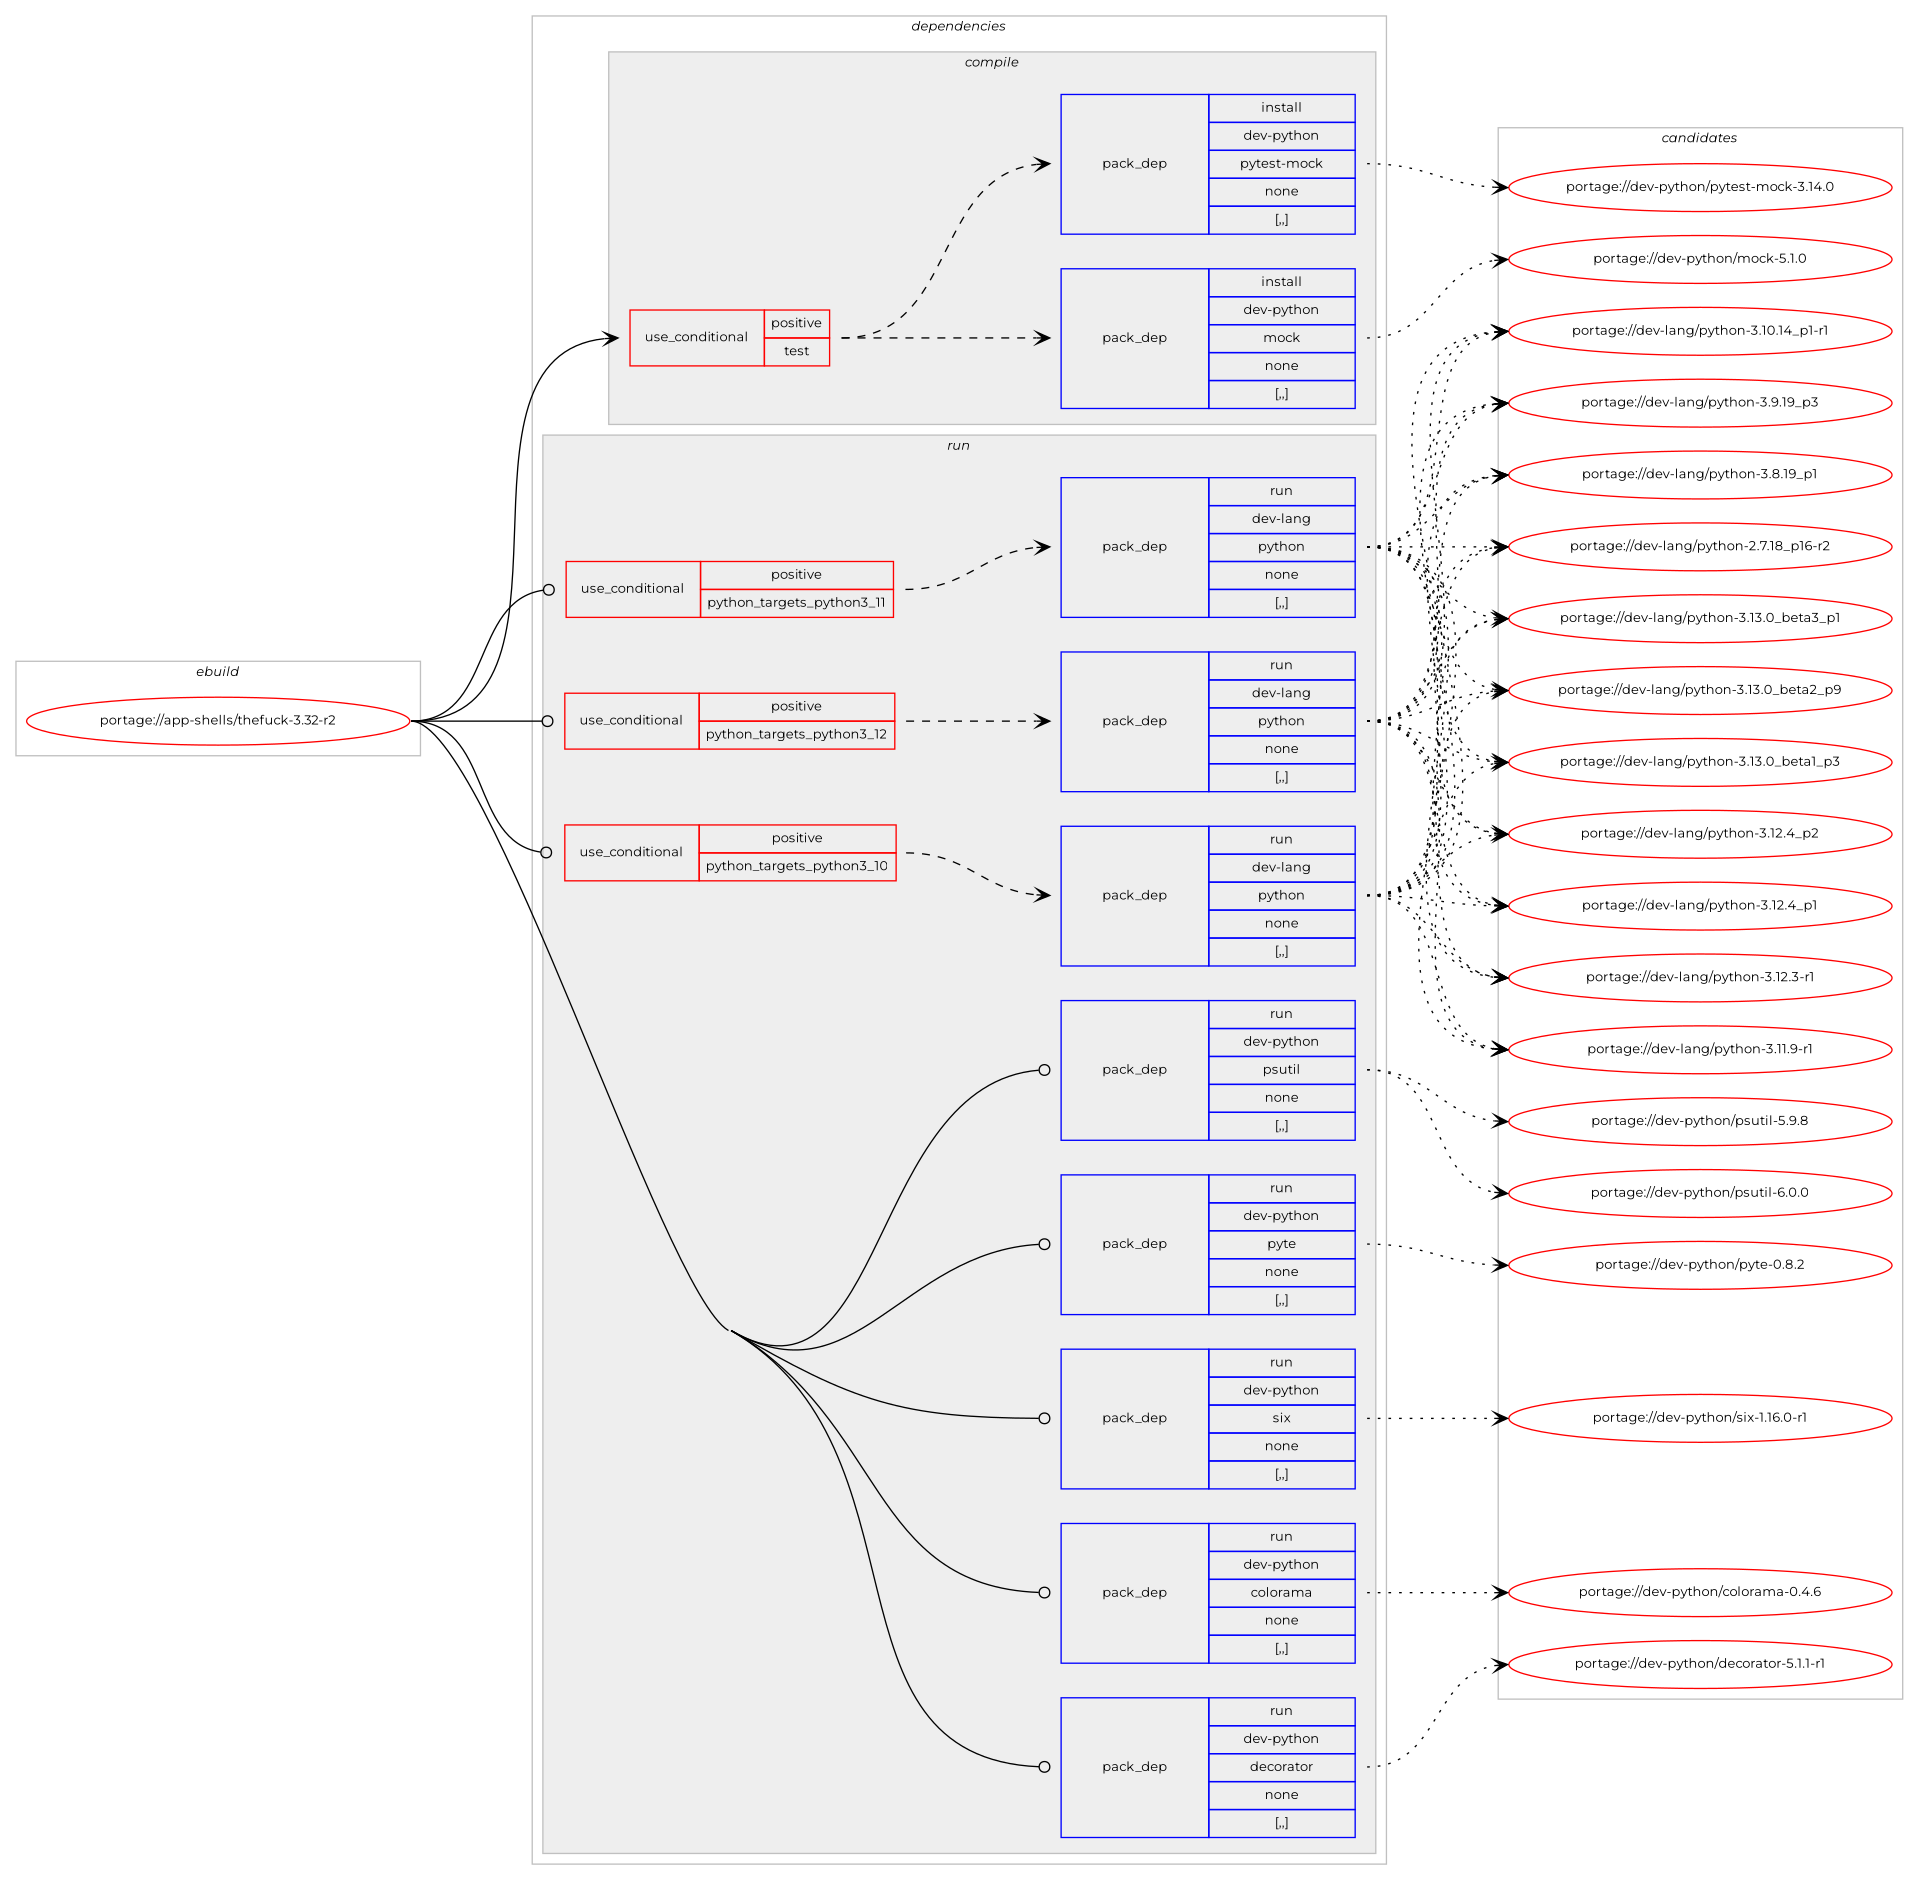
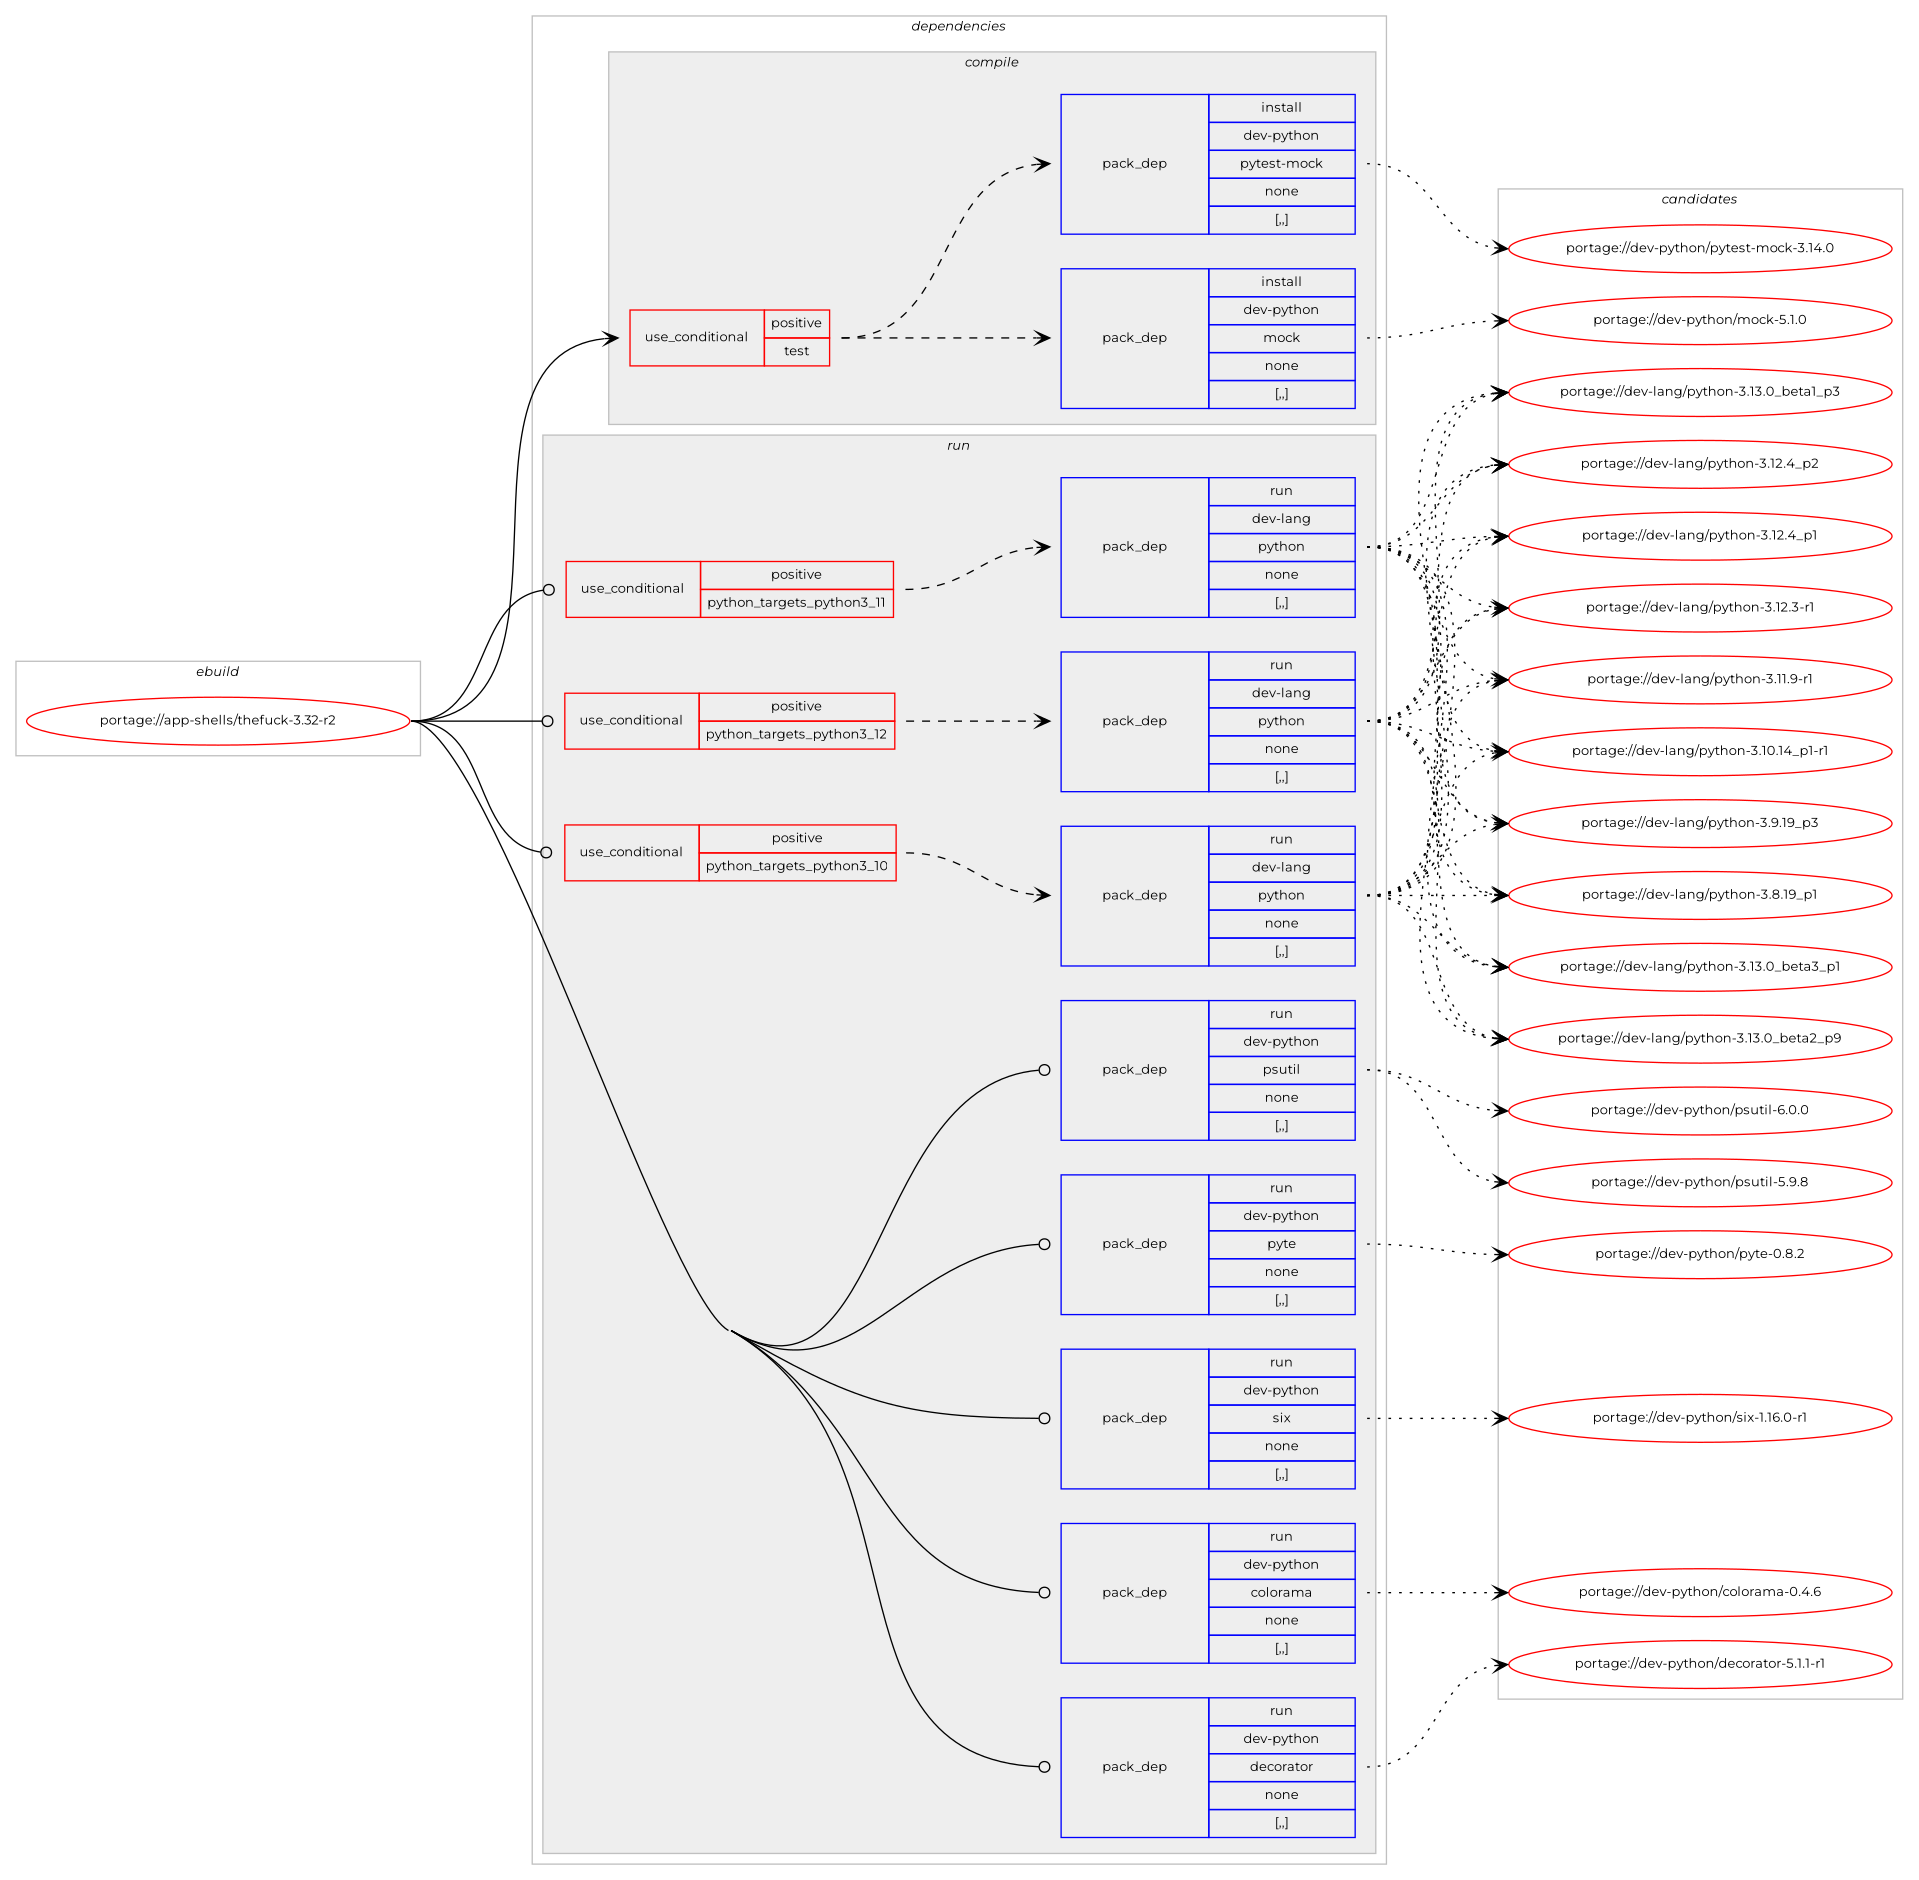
node "portage://dev-lang/python-2.7.18_p16-r2": removed
